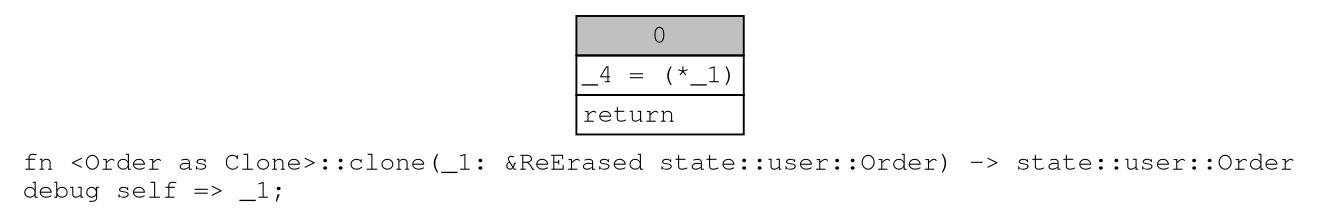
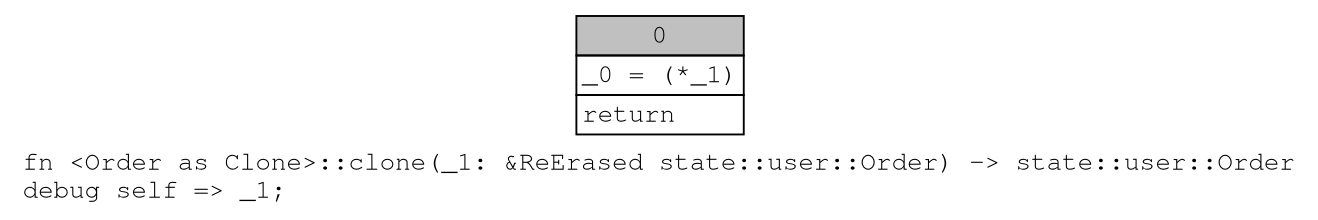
node "0": text "_4 = (*_1)" -> "_0 = (*_1)"
